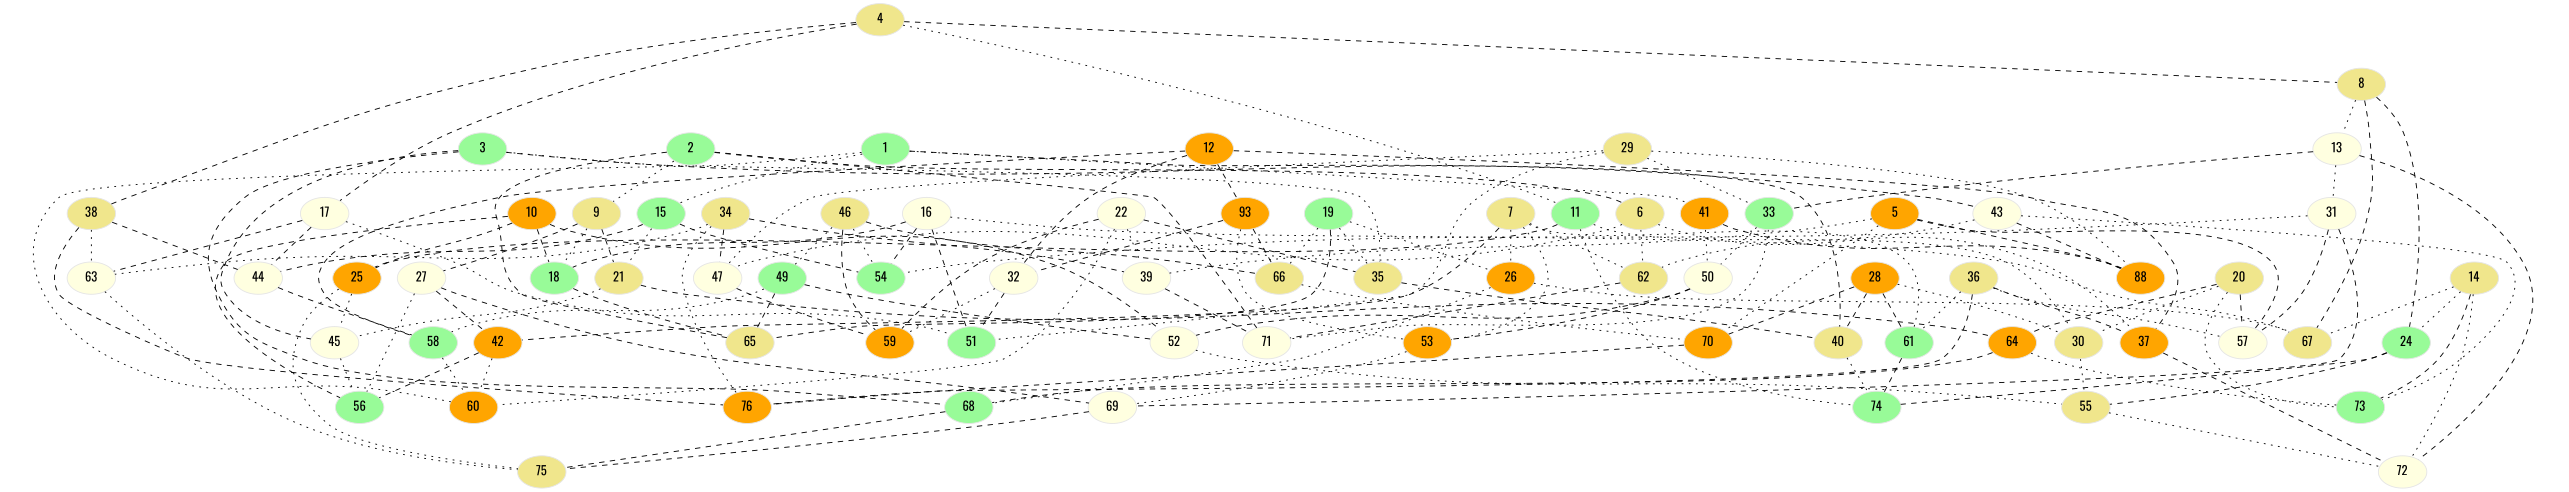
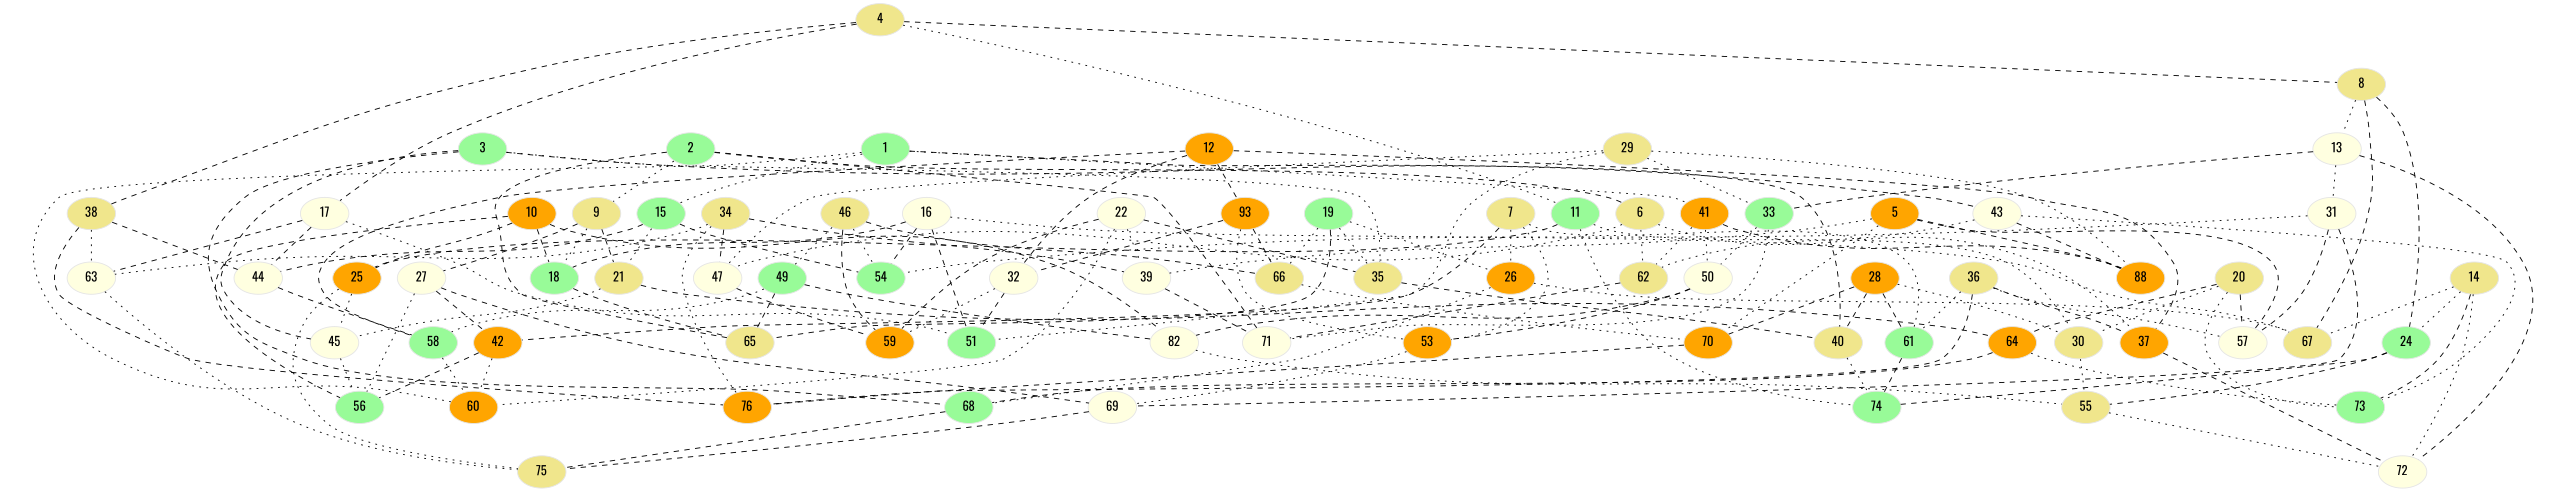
edge "7" -- "62": now "41" -- "62"
node "52": label "52" -> "82"
